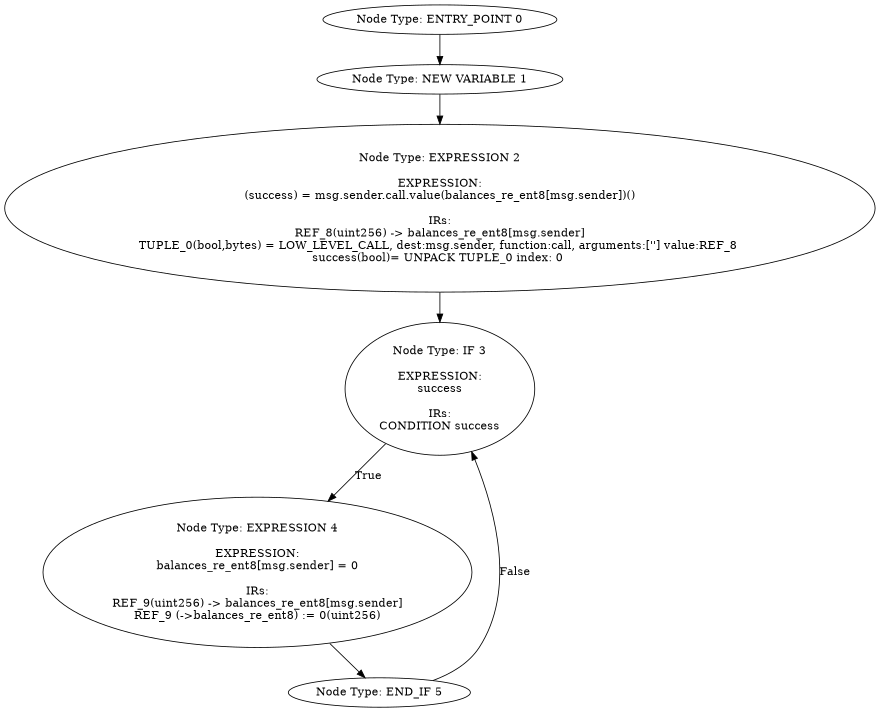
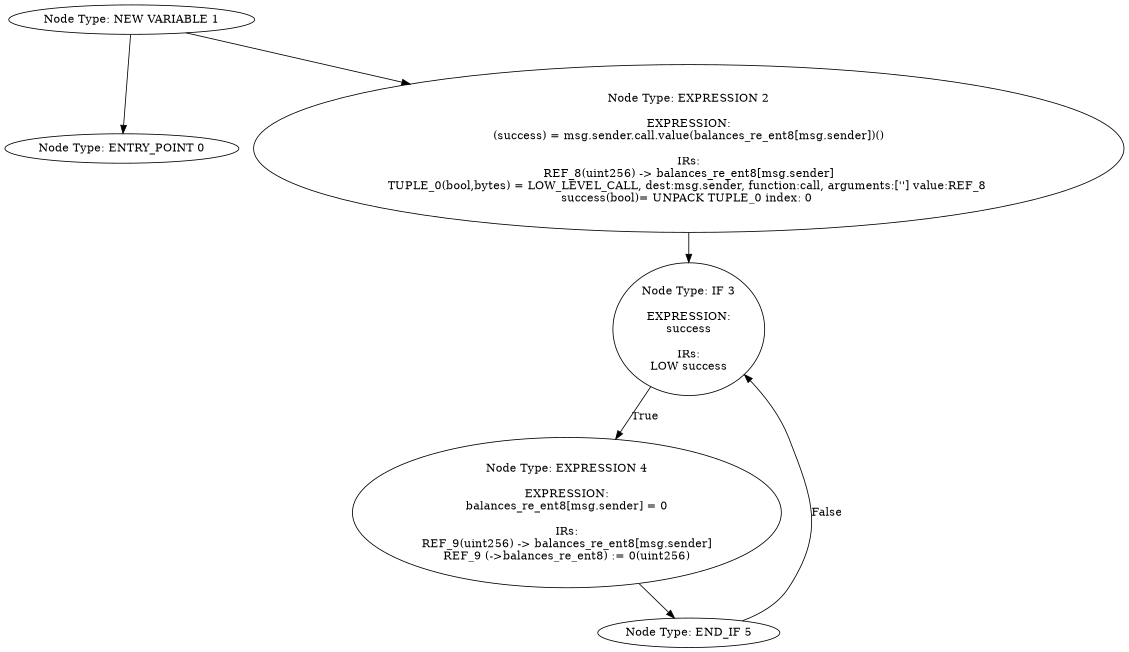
edge "Node Type: ENTRY_POINT 0" -> "Node Type: NEW VARIABLE 1": reversed
node "Node Type: IF 3 EXPRESSION: success IRs: CONDITION success": label "Node Type: IF 3 EXPRESSION: success IRs: CONDITION success" -> "Node Type: IF 3 EXPRESSION: success IRs: LOW success"
